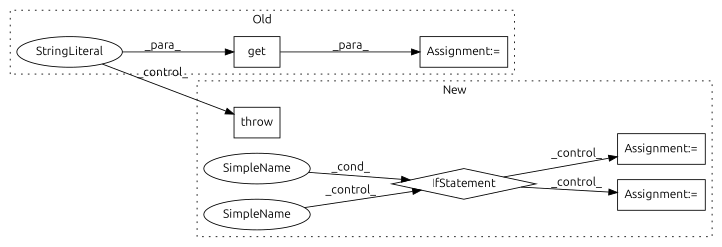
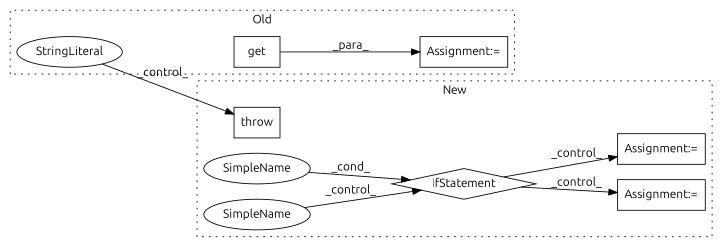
edge "StringLiteral" -> "get": removed, label "_para_"
